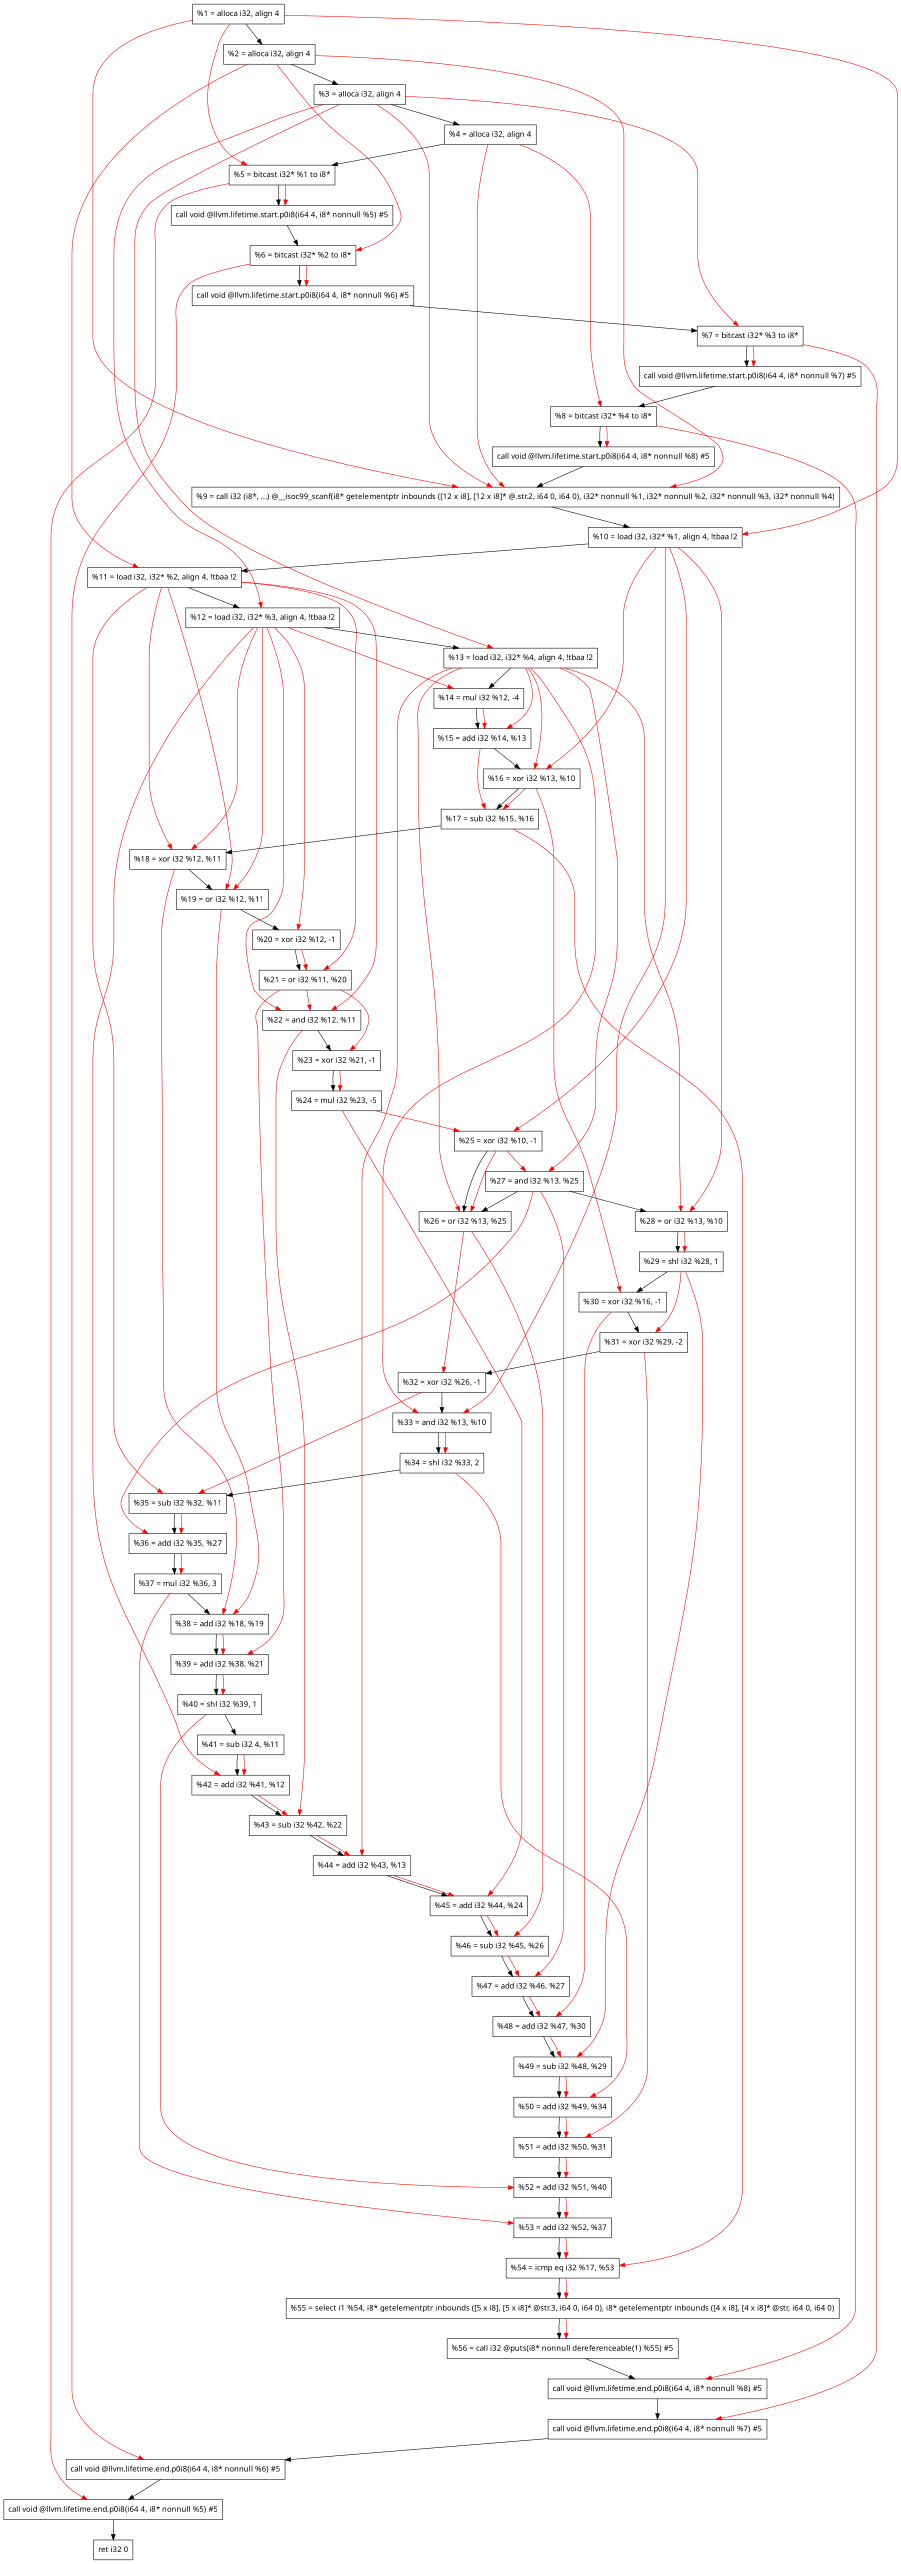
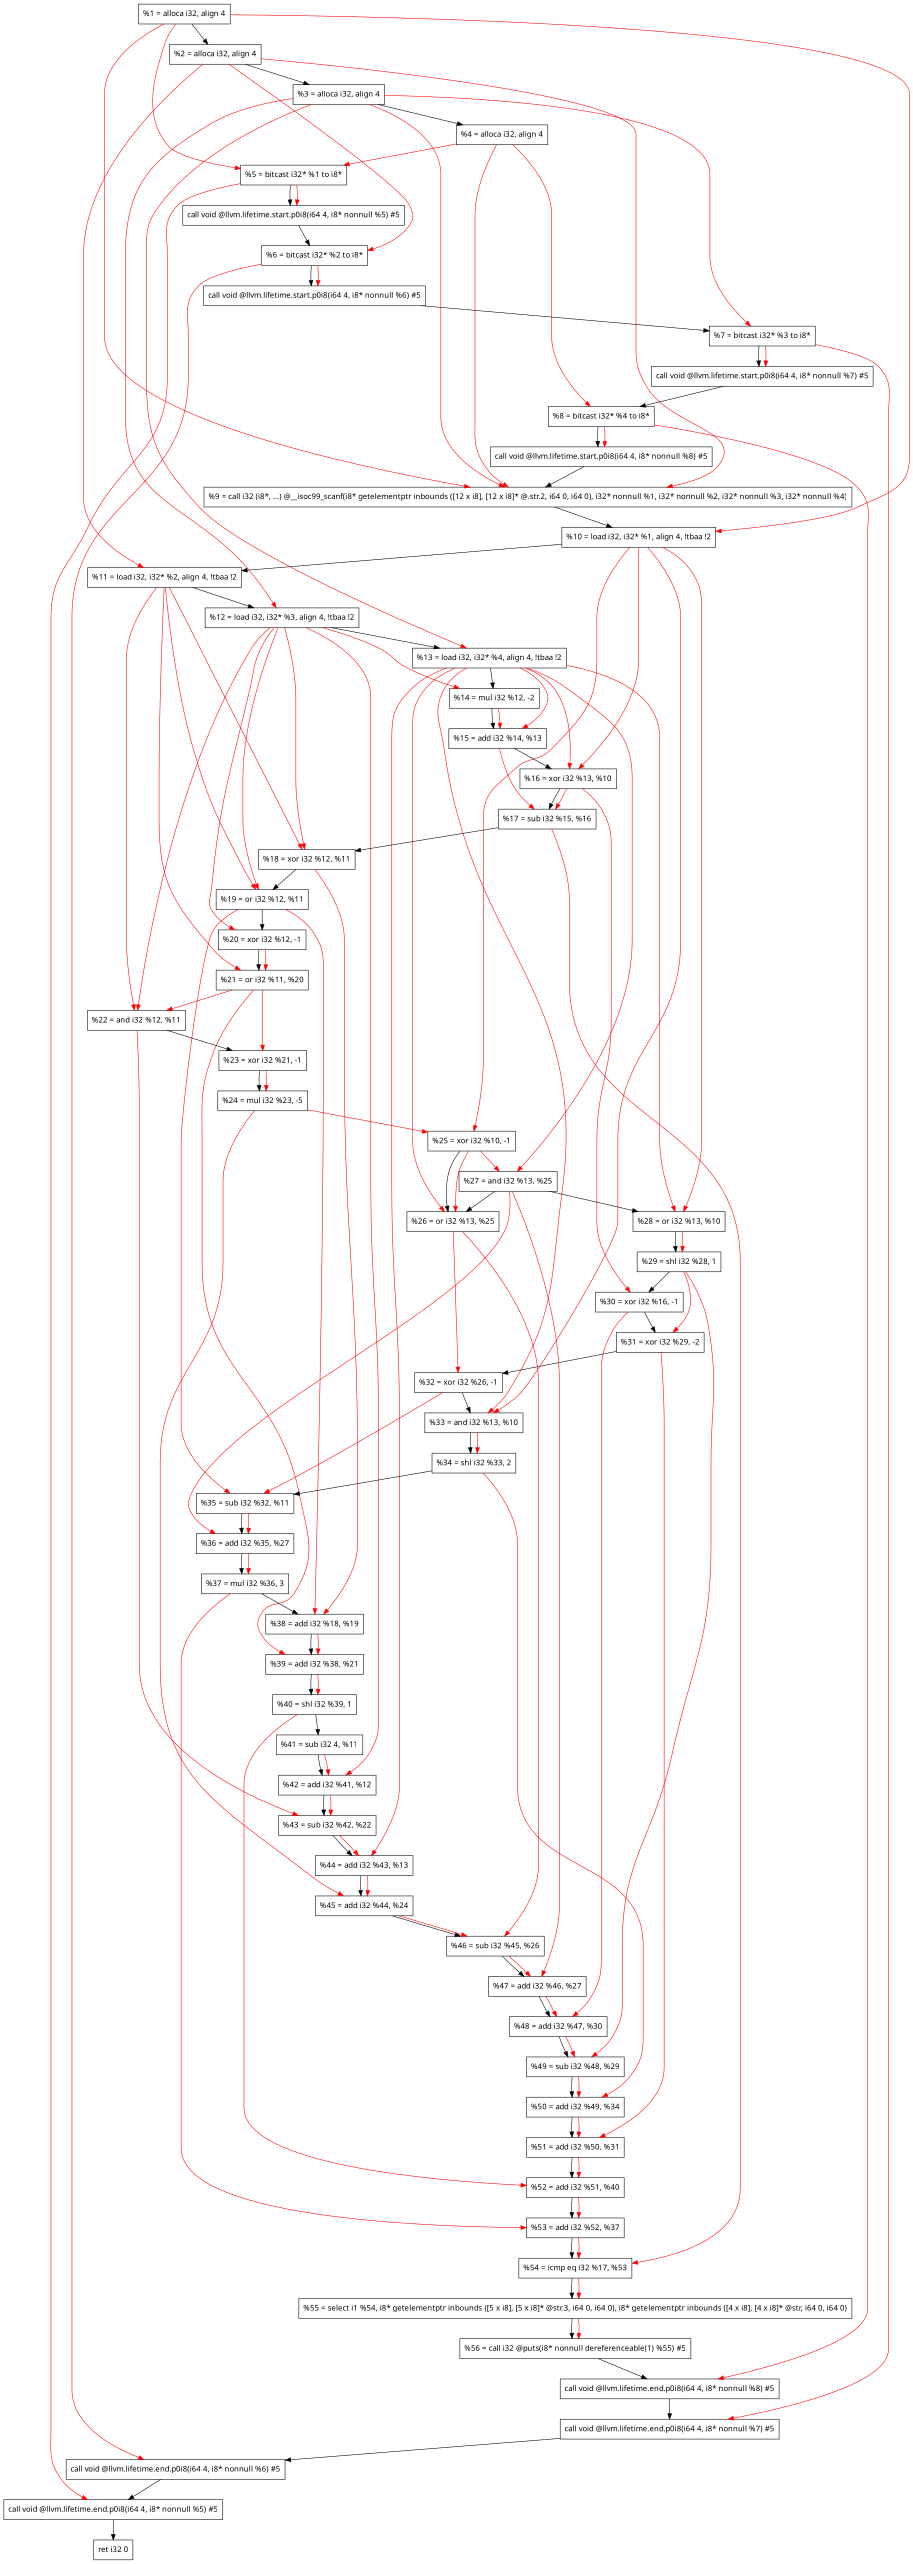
edge "%4 = alloca i32, align 4" -> "%5 = bitcast i32* %1 to i8*": color black -> red
node "%14 = mul i32 %12, -4": label "%14 = mul i32 %12, -4" -> "%14 = mul i32 %12, -2"
edge "%11 = load i32, i32* %2, align 4, !tbaa !2" -> "%35 = sub i32 %32, %11": now "%19 = or i32 %12, %11" -> "%35 = sub i32 %32, %11"
